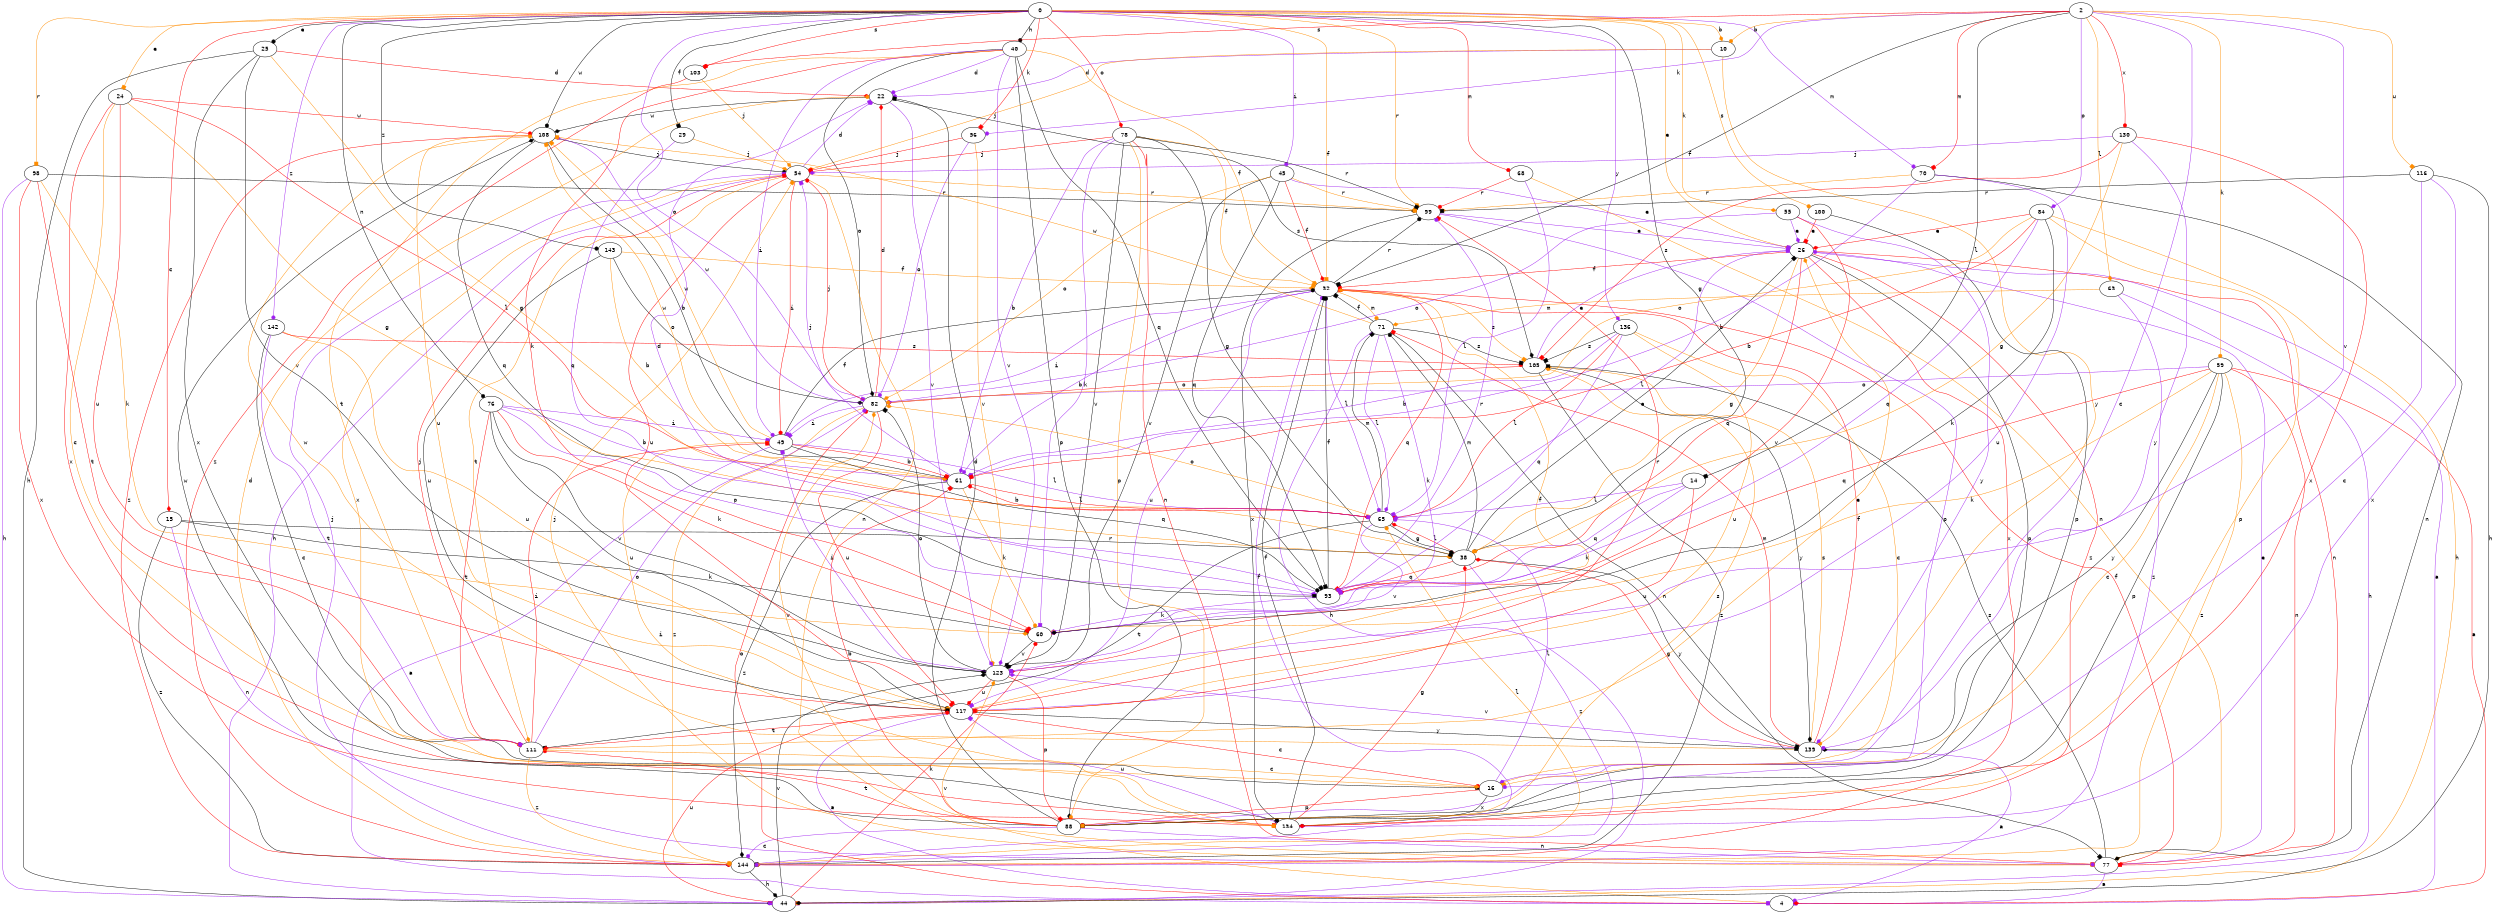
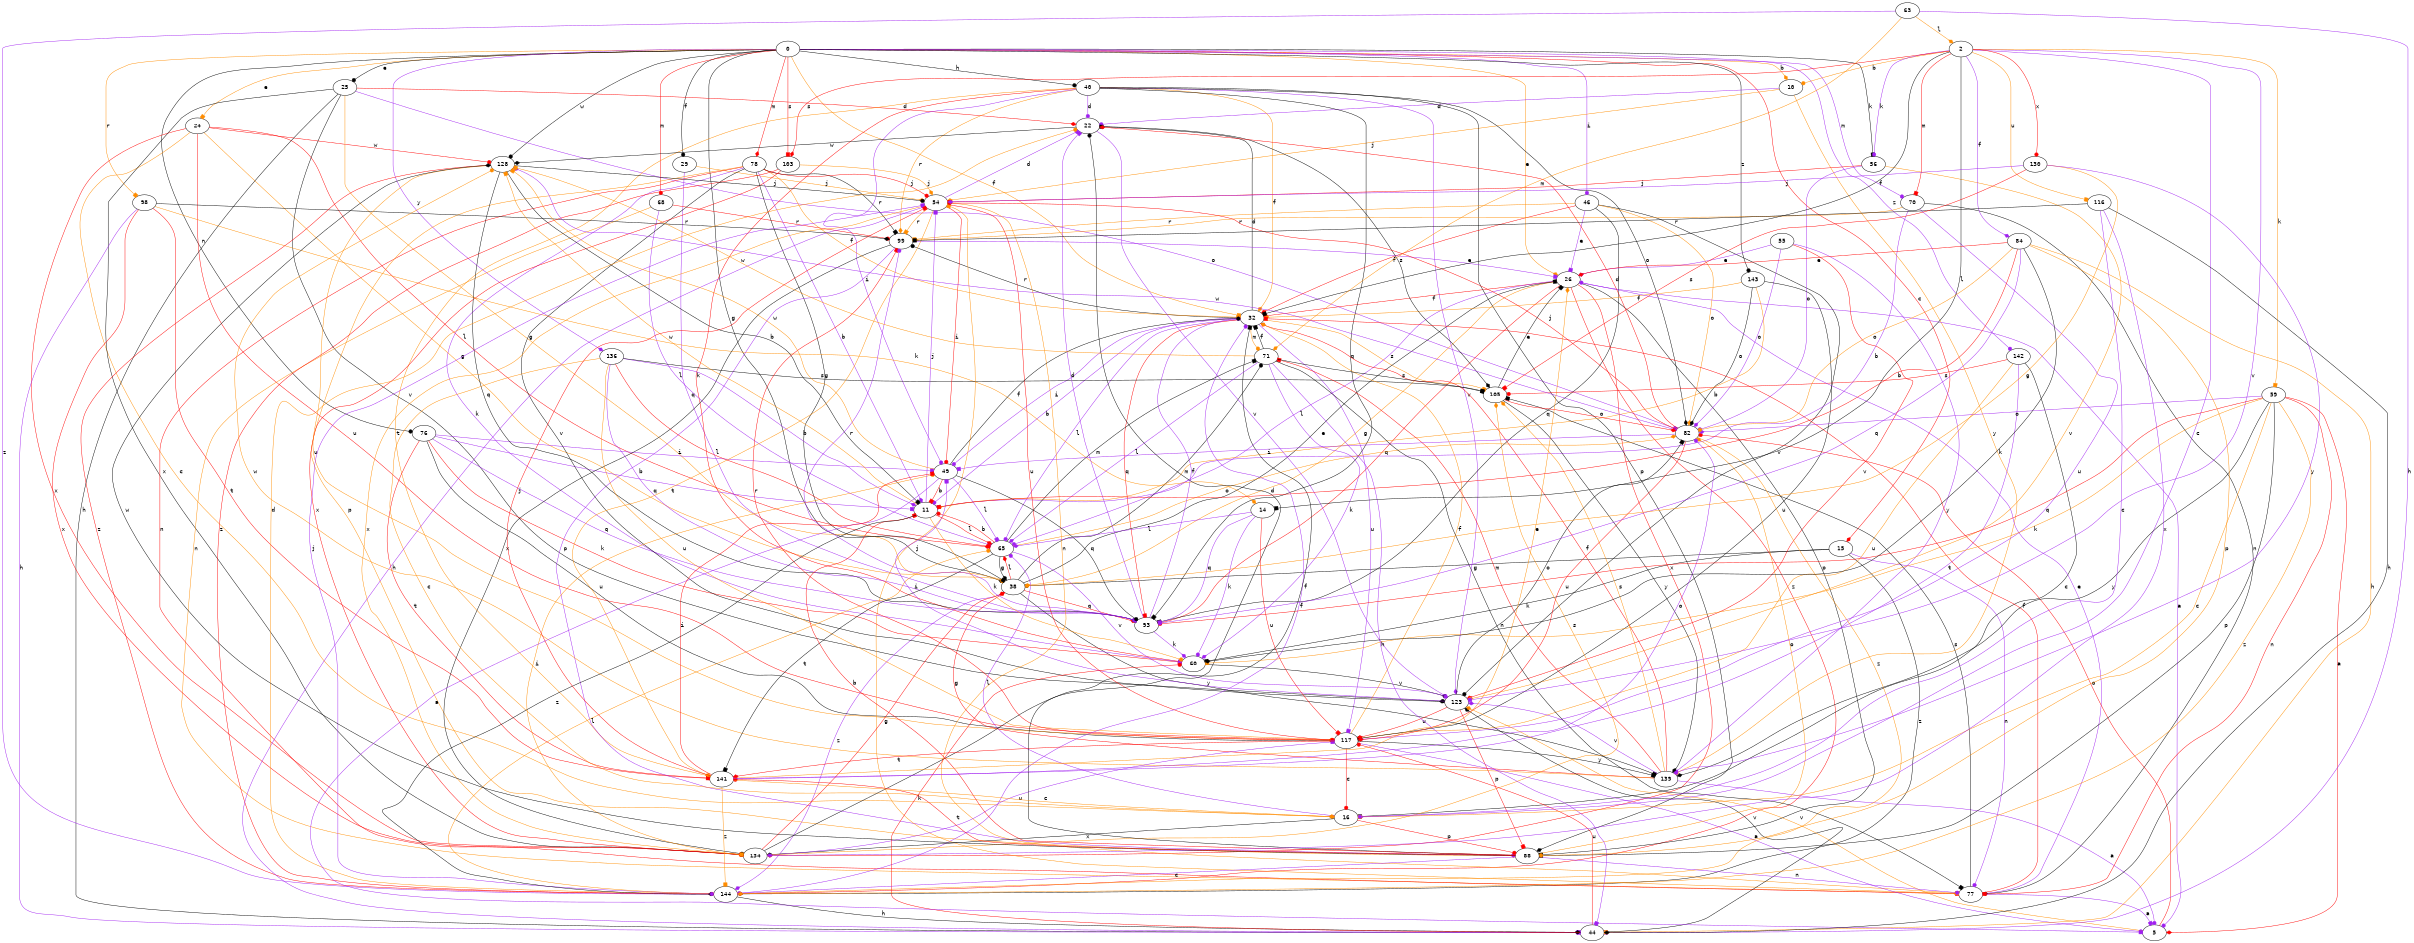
edge "0" -> "99": now "40" -> "99"
edge "0" -> "29": arrowhead box -> dot
edge "0" -> "55": removed, label "k"
edge "0" -> "78": label "o" -> "m"
edge "0" -> "56": color red -> black
edge "0" -> "82": now "25" -> "82"
edge "2" -> "84": label "p" -> "f"
edge "2" -> "59": arrowhead dot -> box
node "108": label "108" -> "128"
edge "2" -> "63": reversed
edge "32" -> "22": added, label "d"
node "45": label "45" -> "46"
node "100": removed
edge "105" -> "26": color purple -> black
edge "93" -> "32": color black -> purple
edge "26" -> "77": removed, label "n"
node "61": label "61" -> "11"
edge "88" -> "22": arrowhead box -> dot
edge "76" -> "93": label "p" -> "q"
edge "15" -> "38": label "r" -> "g"
edge "98" -> "60": now "98" -> "14"
edge "76" -> "123": removed, label "v"
edge "88" -> "82": label "v" -> "o"
edge "130" -> "134": now "103" -> "134"
node "111": label "111" -> "141"
edge "84" -> "88": arrowhead box -> dot
edge "105" -> "144": removed, label "z"
node "4": label "4" -> "5"
